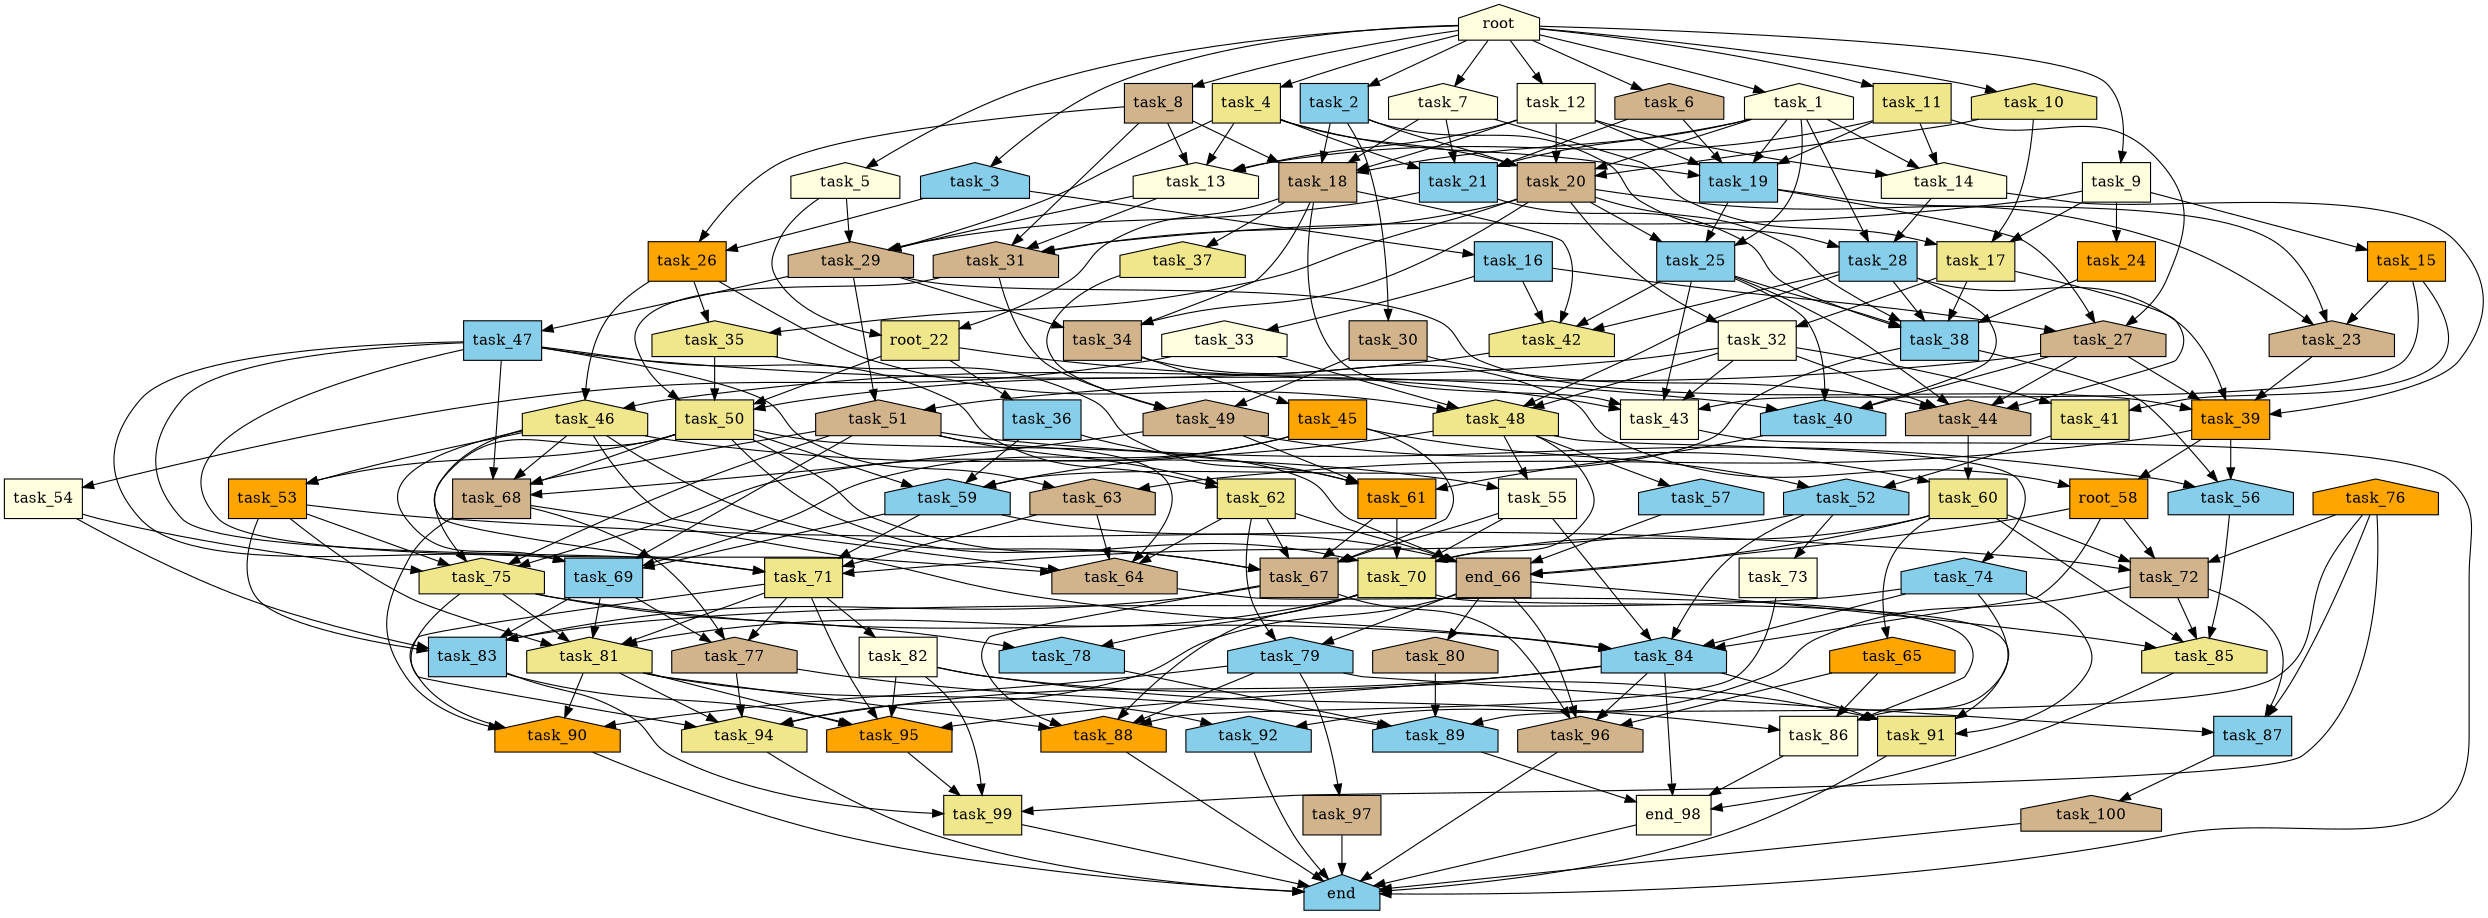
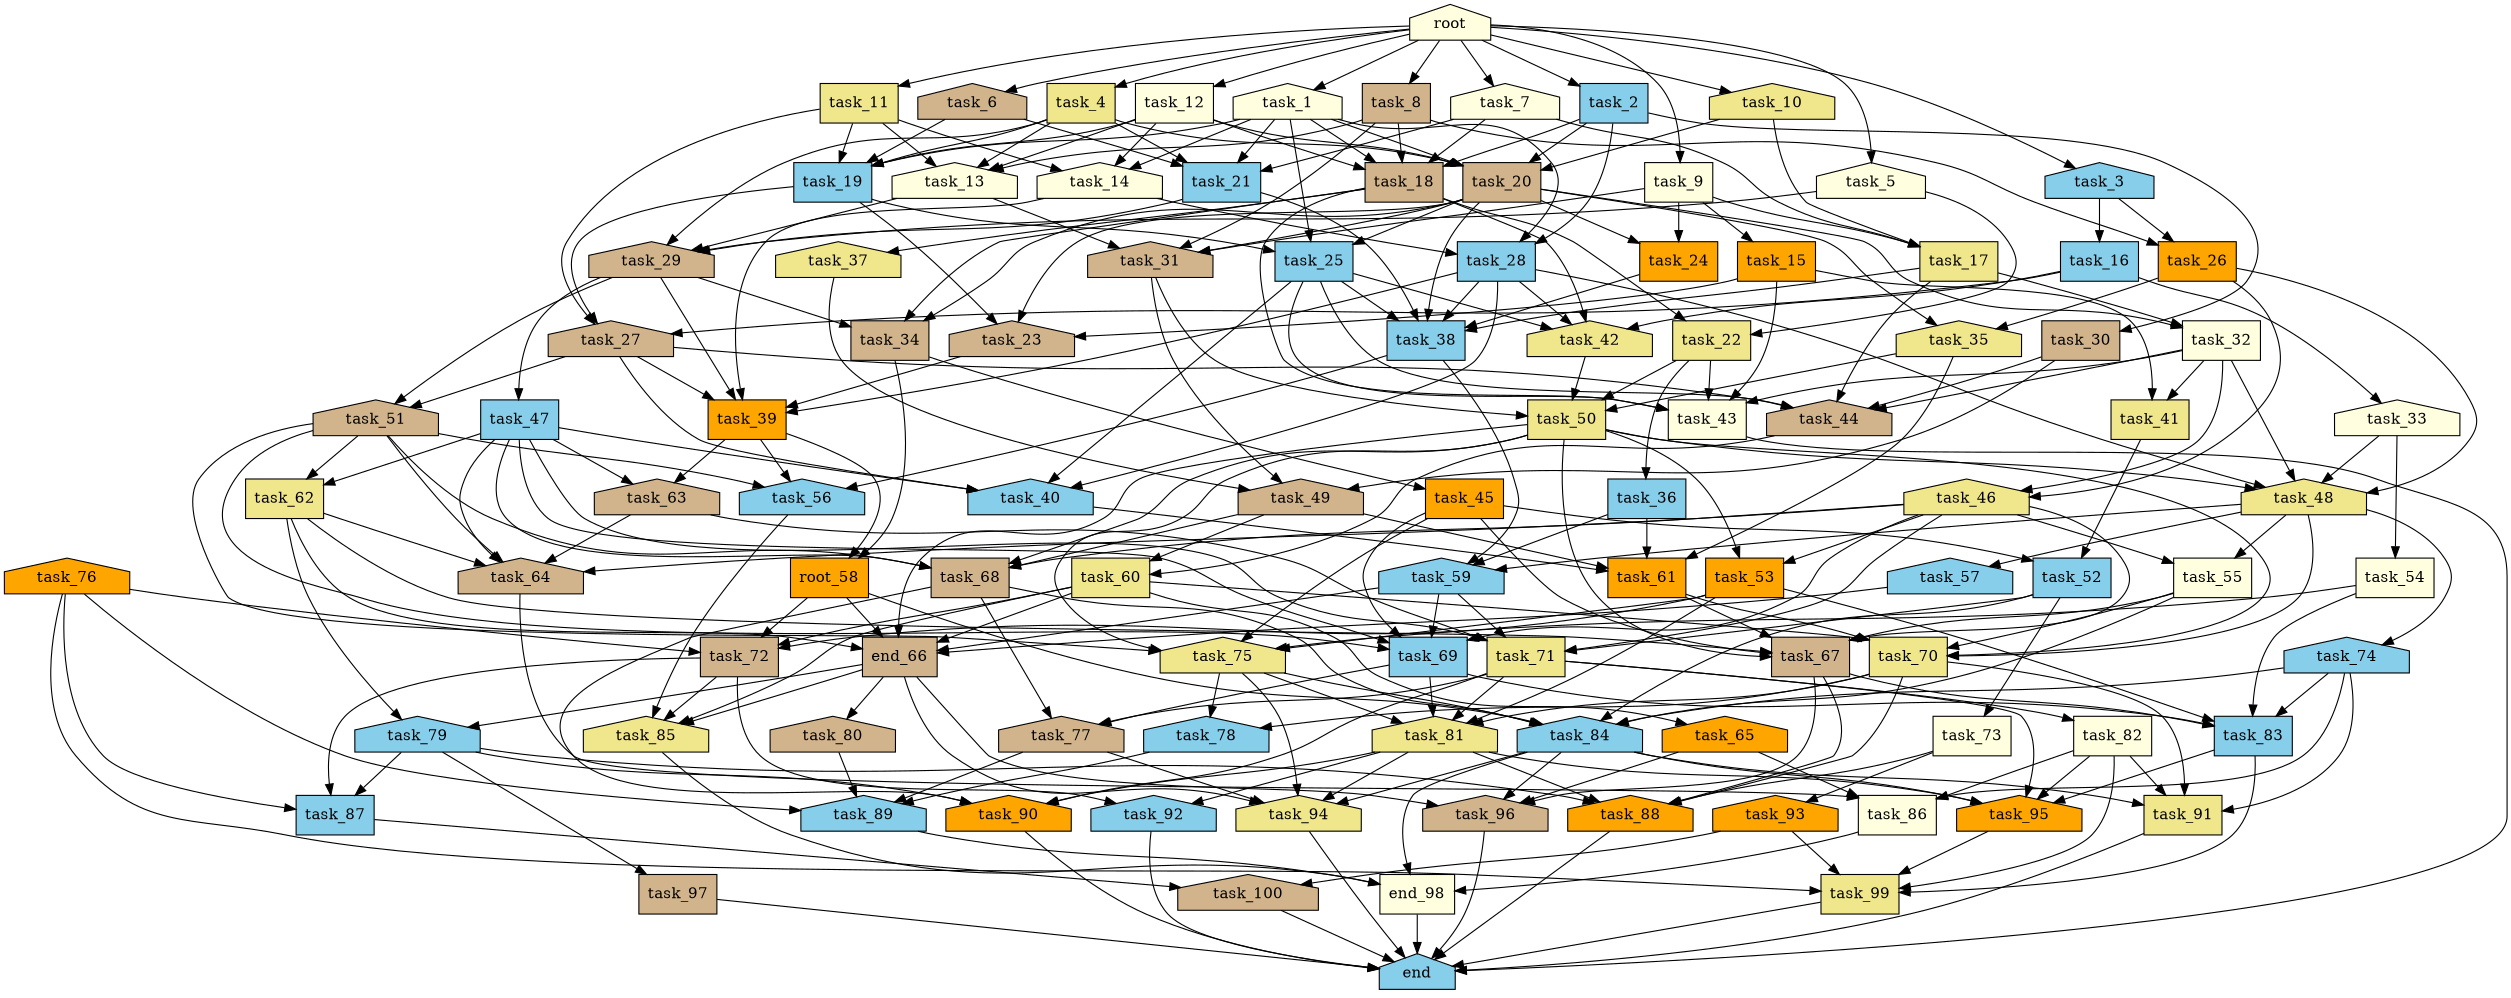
edge "task_20" -> "task_24": added
node "root_22": label "root_22" -> "task_22"
edge "task_50" -> "task_59": now "task_50" -> "task_48"
node "task_52": shape house -> box
node "task_93": added
